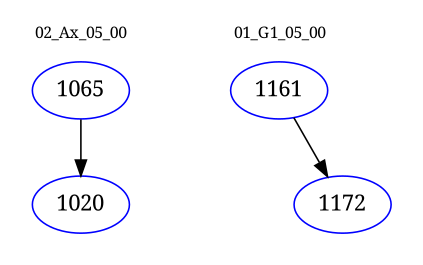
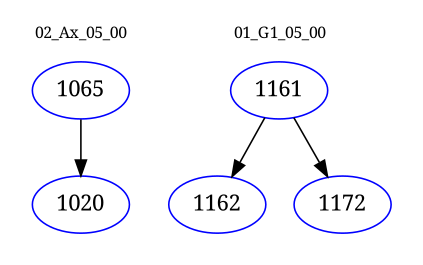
node "1162": added
